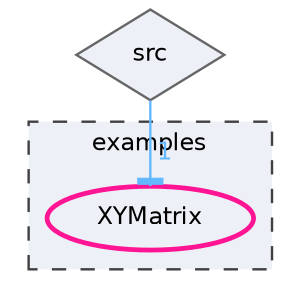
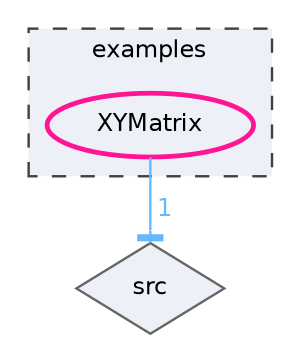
edge "src" -> "XYMatrix": reversed
